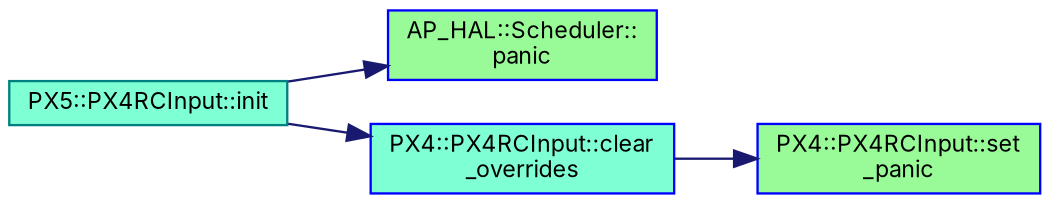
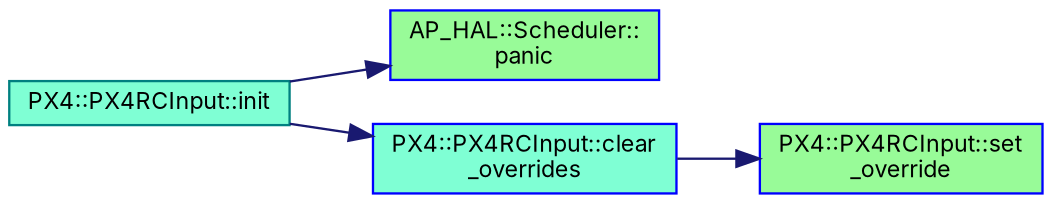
node "PX5::PX4RCInput::init": label "PX5::PX4RCInput::init" -> "PX4::PX4RCInput::init"
node "PX4::PX4RCInput::set _panic": label "PX4::PX4RCInput::set _panic" -> "PX4::PX4RCInput::set _override"
